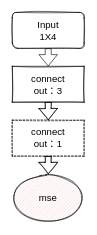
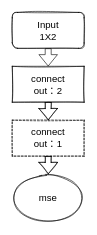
node "Input 1X4": label "Input 1X4" -> "Input 1X2"
node "connect out：3": label "connect out：3" -> "connect out：2"
node "mse": fillcolor #f8cecc -> #ffffff
